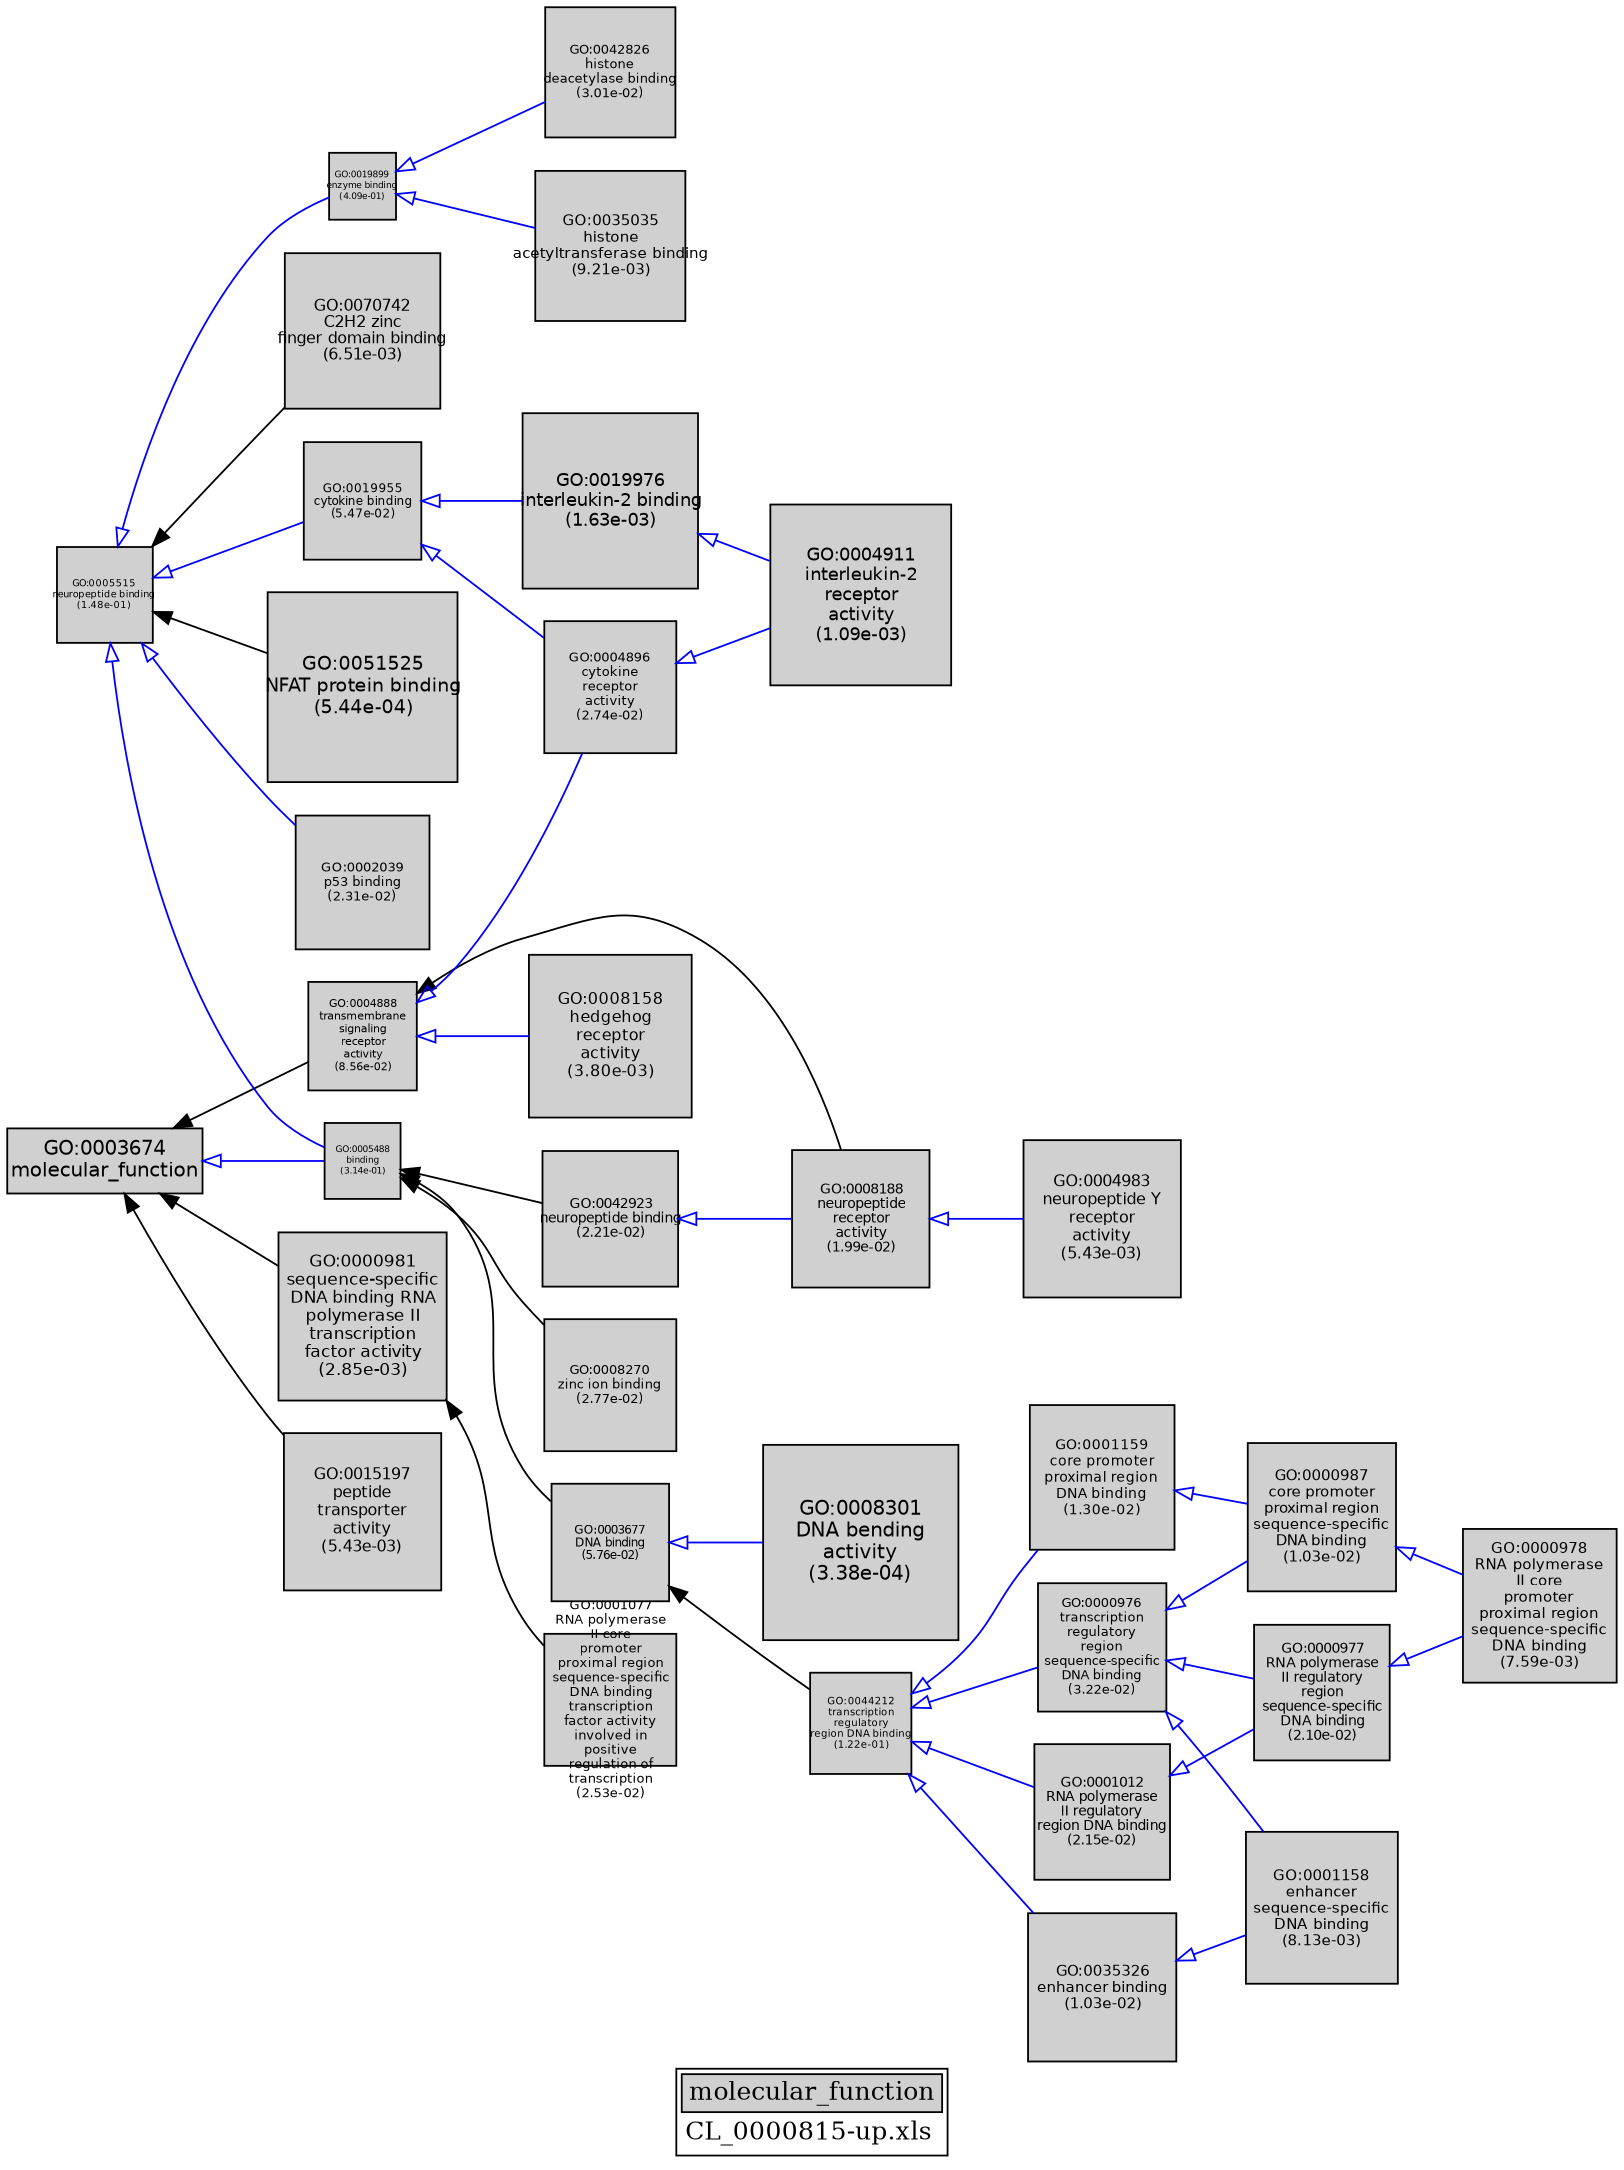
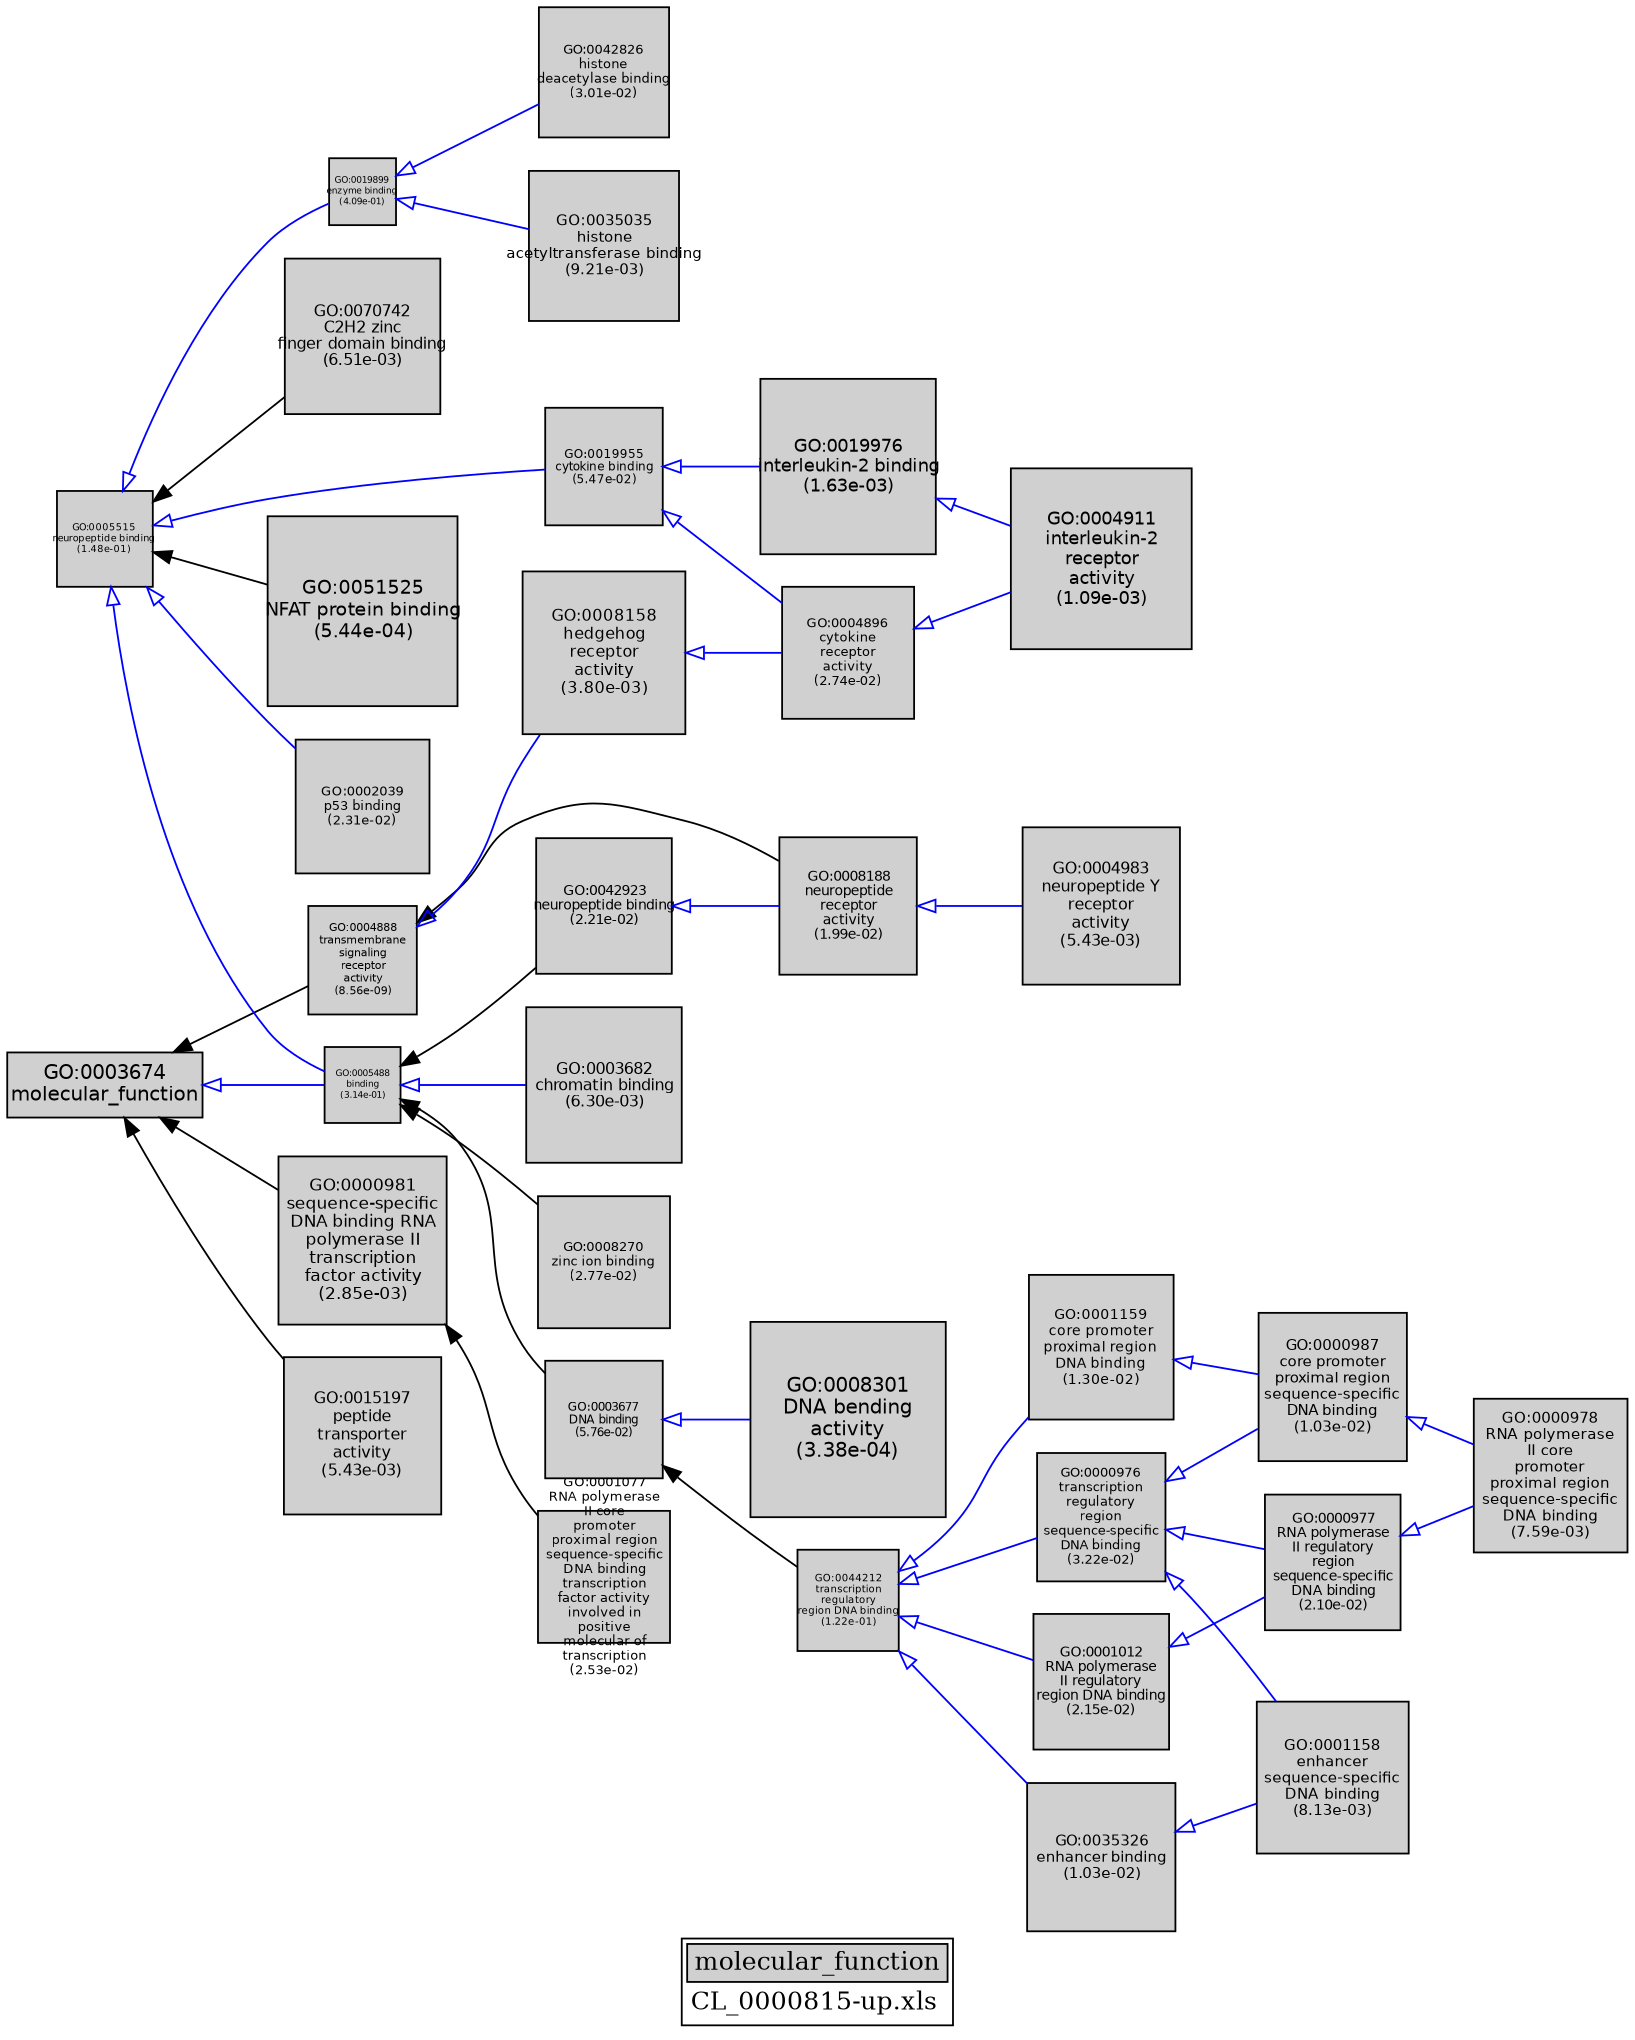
edge "GO:0004896" -> "GO:0004888": now "GO:0004896" -> "GO:0008158"
node "GO:0004888": text "(8.56e-02)" -> "(8.56e-09)"
node "GO:0003682": added
node "GO:0001077": text "regulation of" -> "molecular of"
